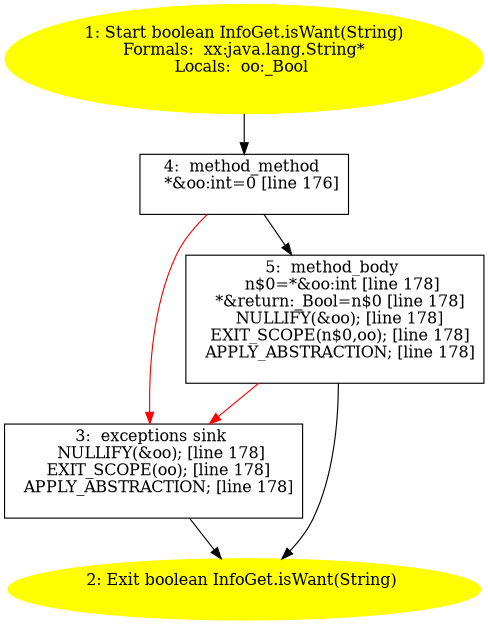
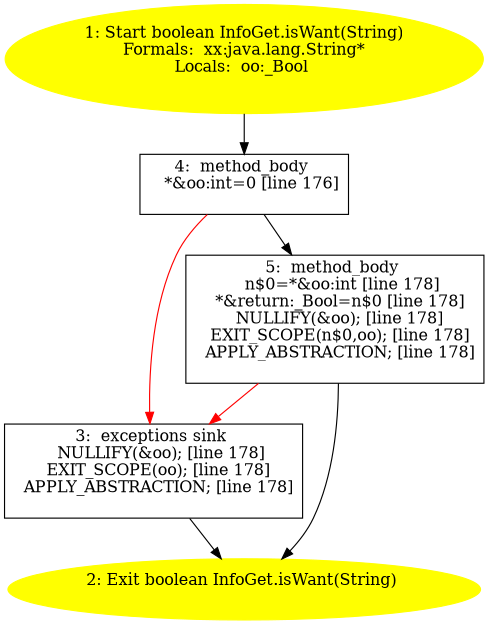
node "4:  method_method *&oo:int=0 [line 176]": label "4:  method_method *&oo:int=0 [line 176]" -> "4:  method_body *&oo:int=0 [line 176]"
